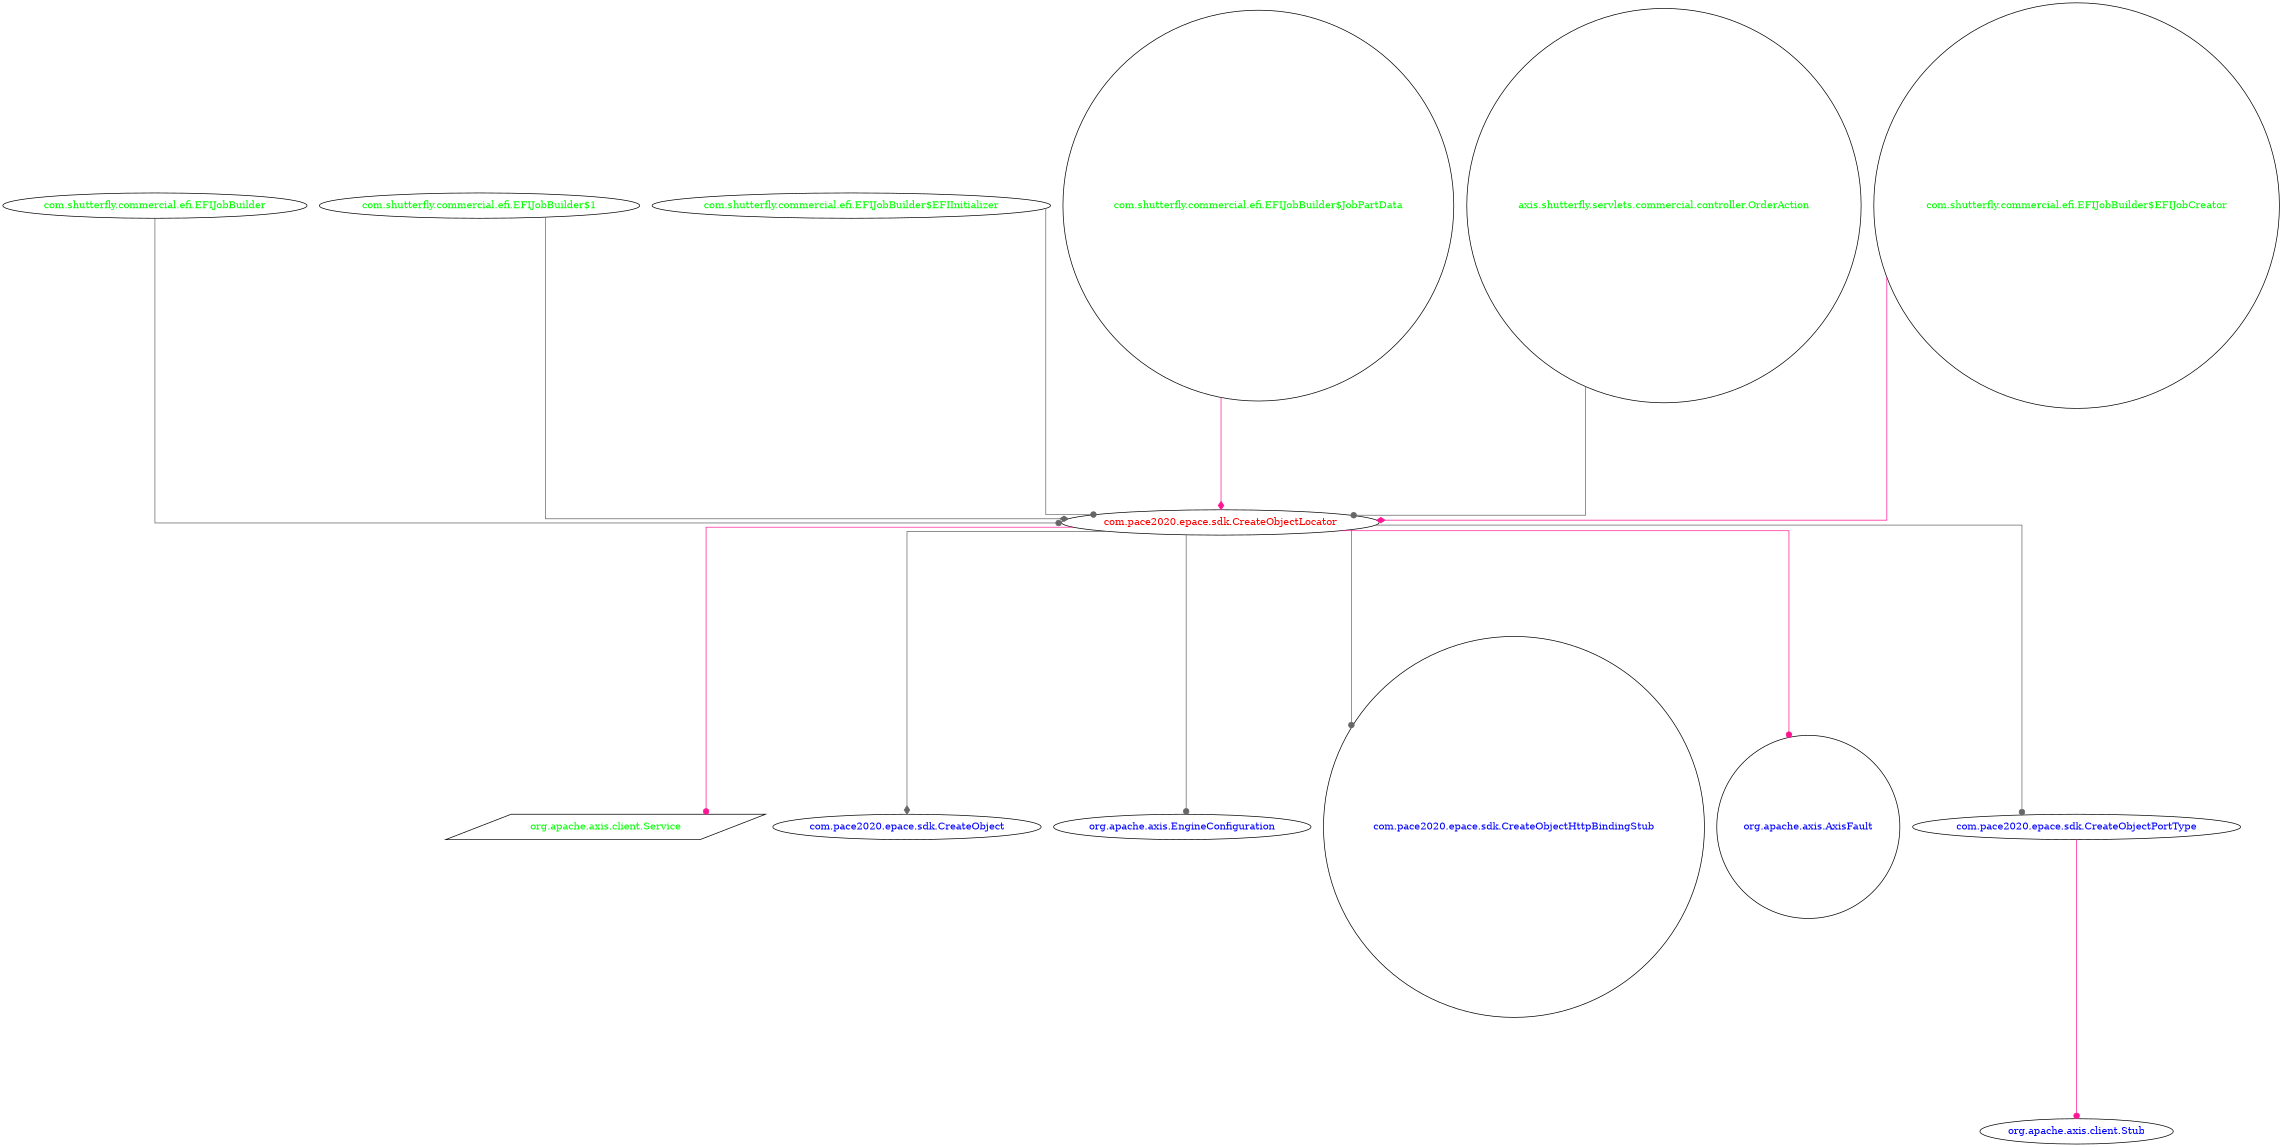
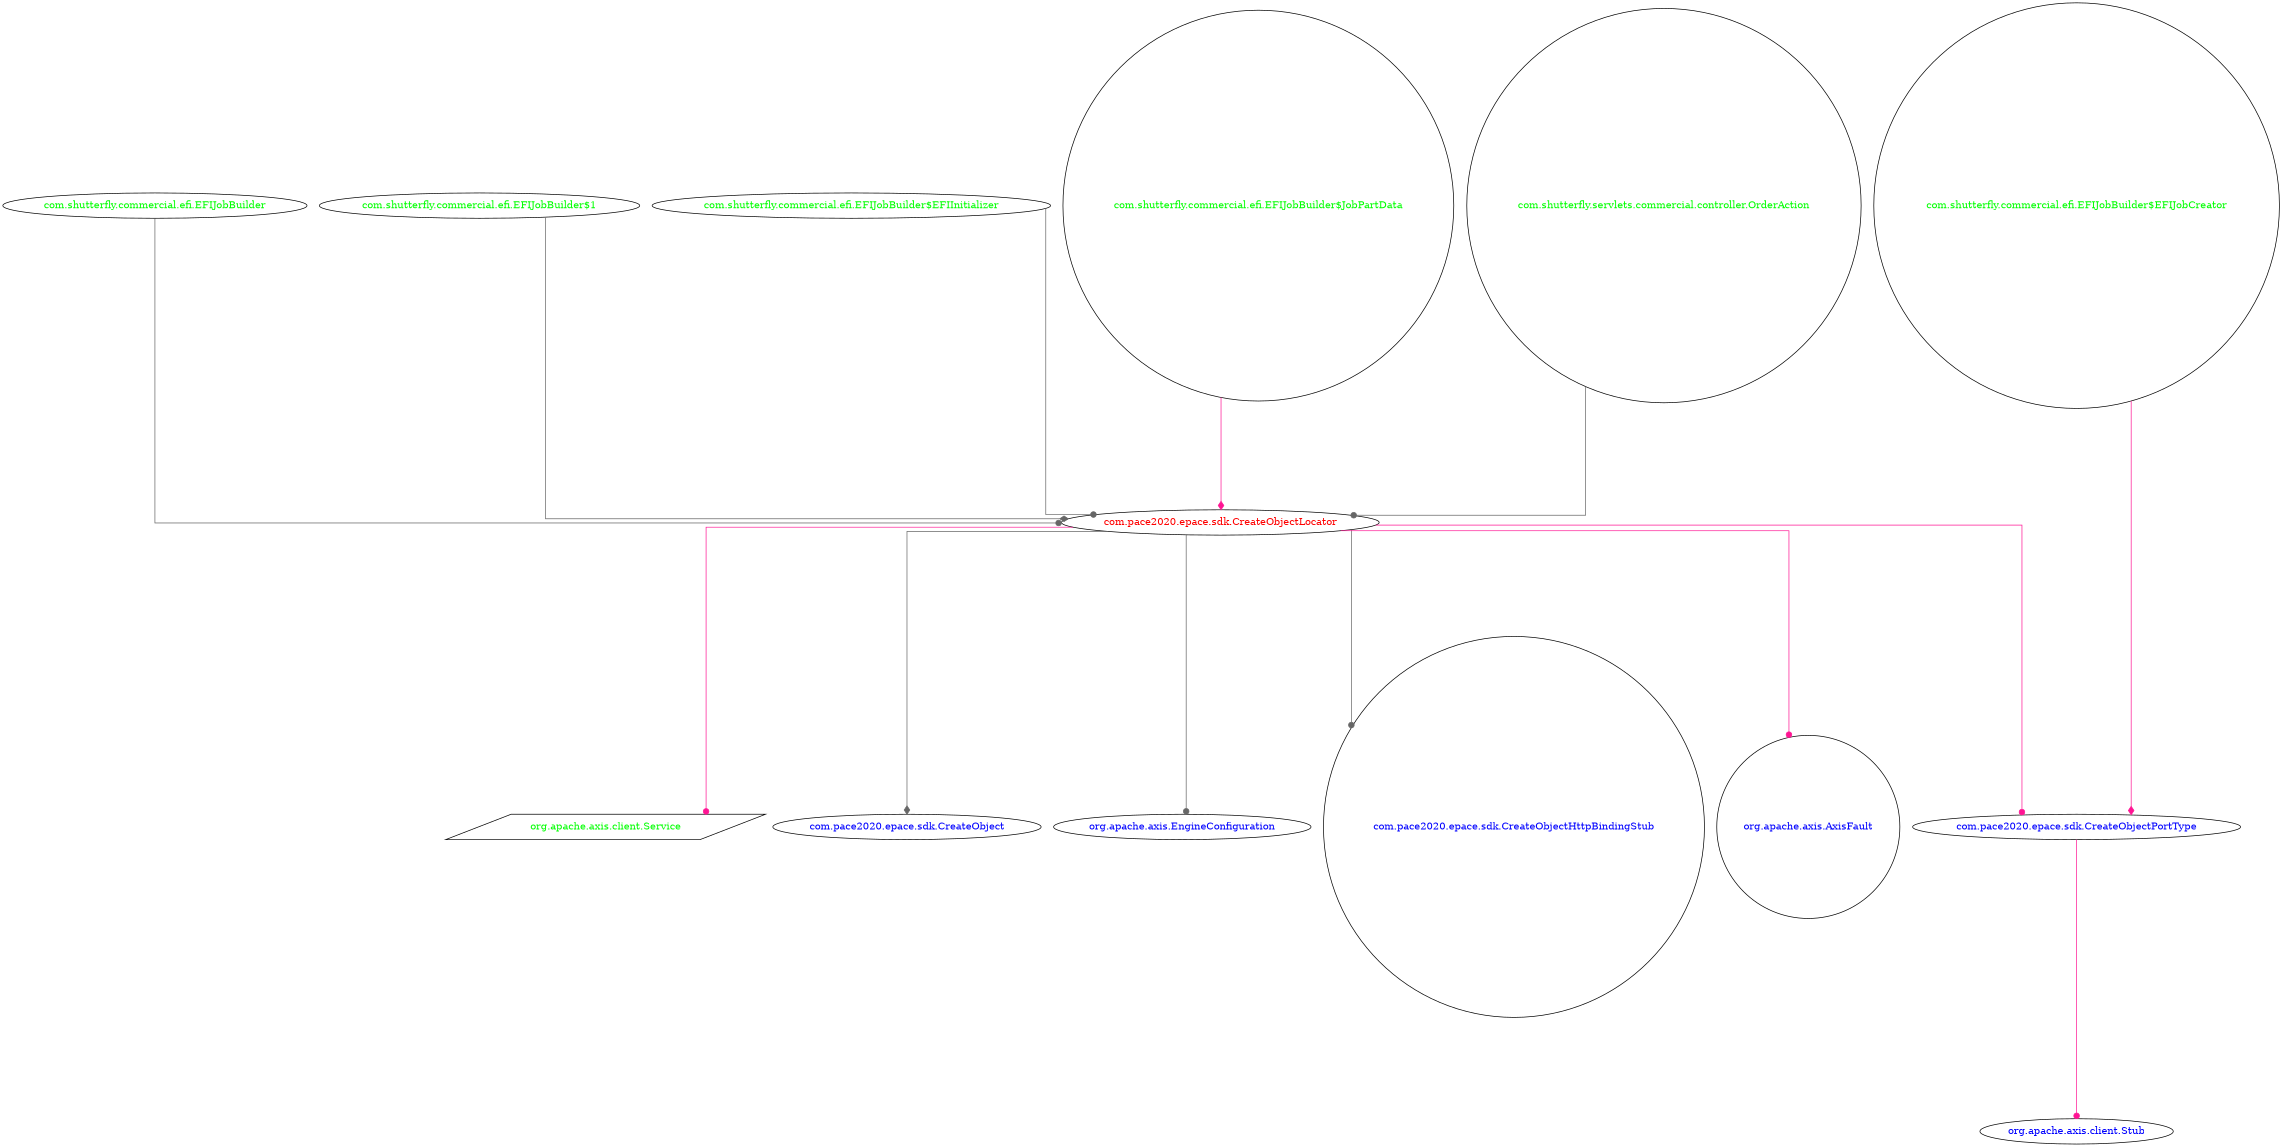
node "axis.shutterfly.servlets.commercial.controller.OrderAction": label "axis.shutterfly.servlets.commercial.controller.OrderAction" -> "com.shutterfly.servlets.commercial.controller.OrderAction"
edge "com.shutterfly.commercial.efi.EFIJobBuilder$EFIJobCreator" -> "com.pace2020.epace.sdk.CreateObjectLocator": now "com.shutterfly.commercial.efi.EFIJobBuilder$EFIJobCreator" -> "com.pace2020.epace.sdk.CreateObjectPortType"
edge "com.pace2020.epace.sdk.CreateObjectLocator" -> "com.pace2020.epace.sdk.CreateObjectPortType": color gray40 -> deeppink
